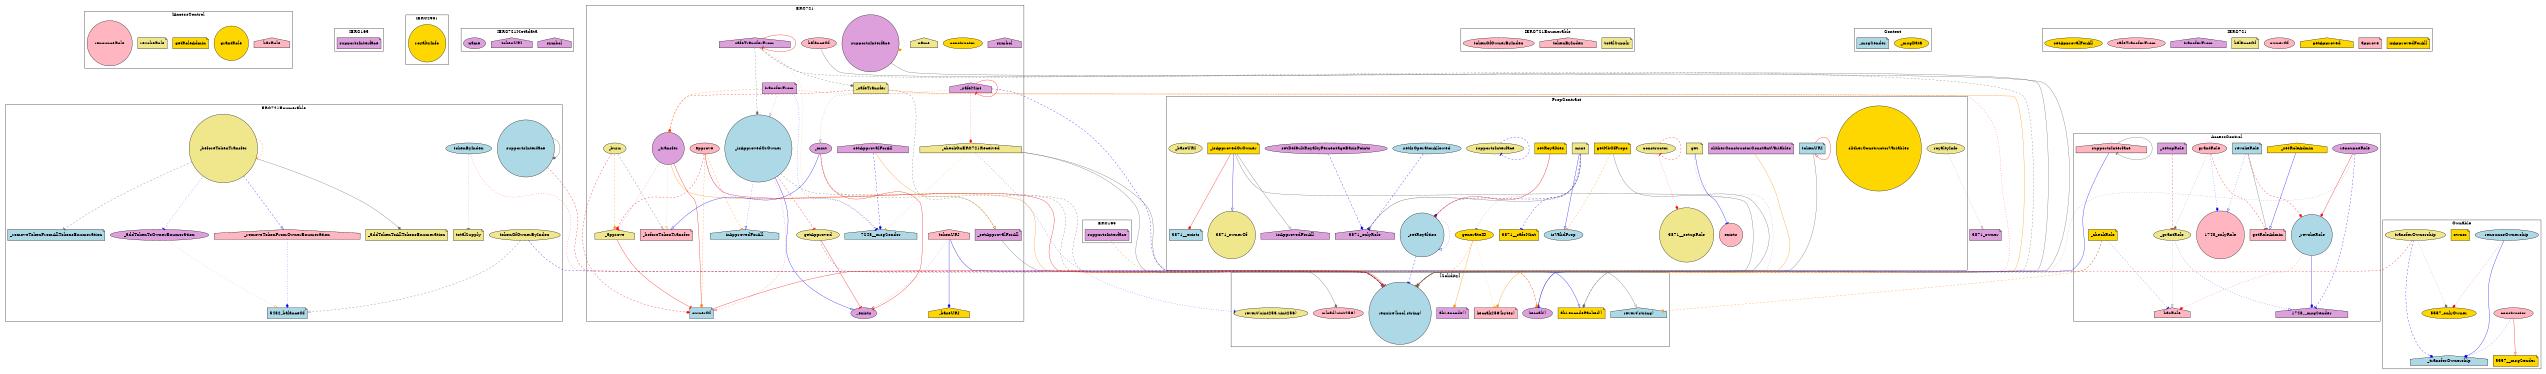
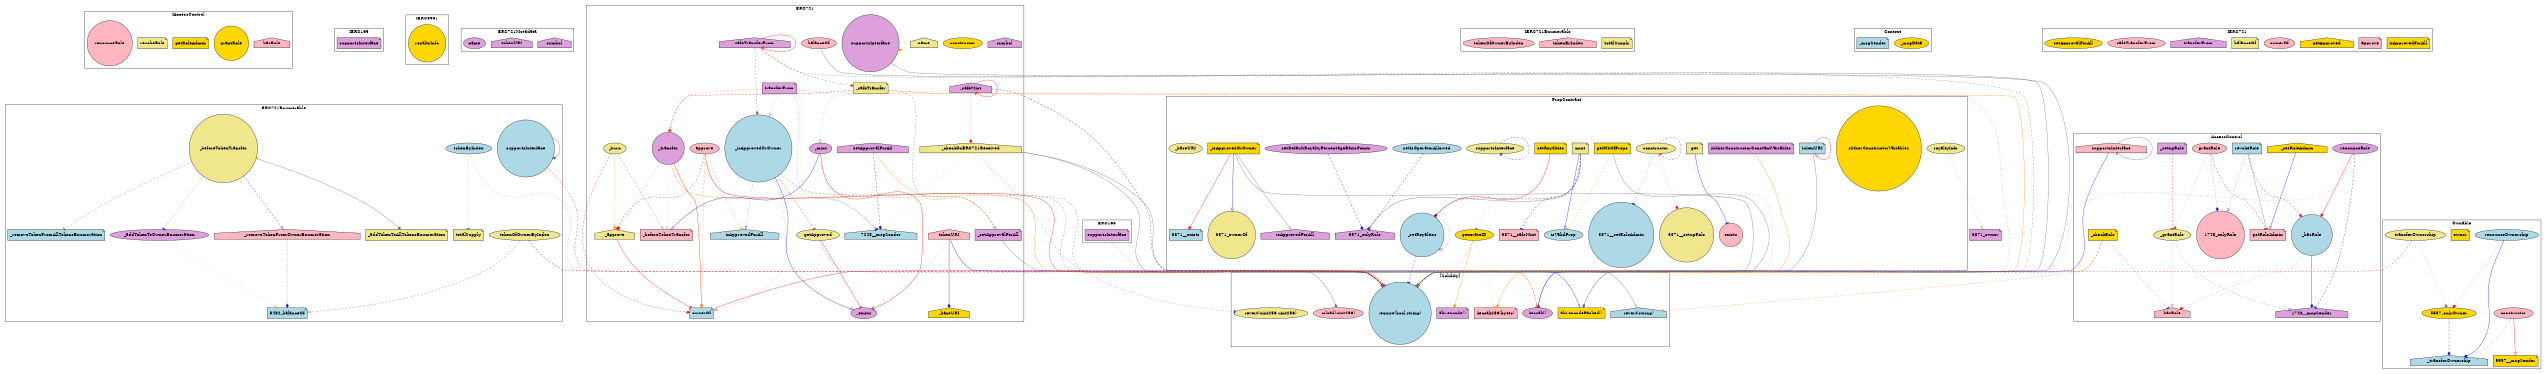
cluster "IERC2981": label "IERC2981" -> "IERC8981"
cluster "IERC721Metadata": label "IERC721Metadata" -> "ERC721Metadata"
edge "_transfer" -> "_approve": arrowhead tee -> diamond
node "3871__safeMint": fillcolor gold -> lightpink
node "3871__setRoleAdmin": added
node "_revokeRole": label "_revokeRole" -> "_hasRole"
edge "transferOwnership" -> "_transferOwnership": now "5557_onlyOwner" -> "_transferOwnership"
